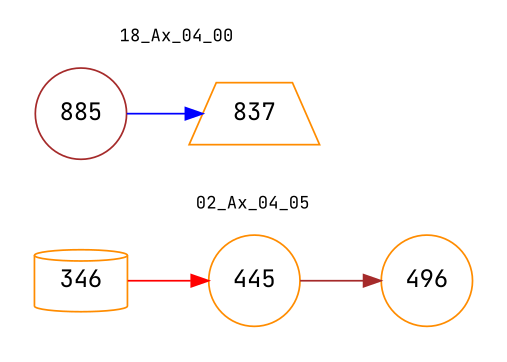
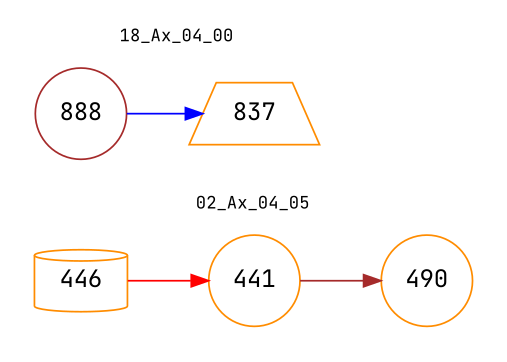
node "885": label "885" -> "888"
node "346": label "346" -> "446"
node "445": label "445" -> "441"
node "496": label "496" -> "490"
